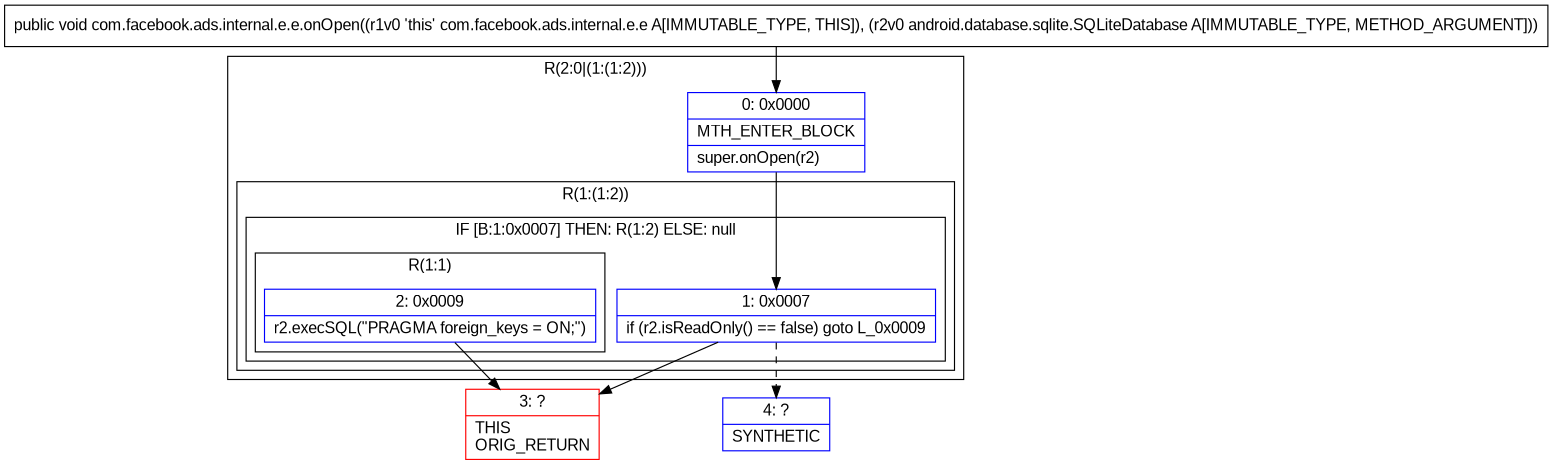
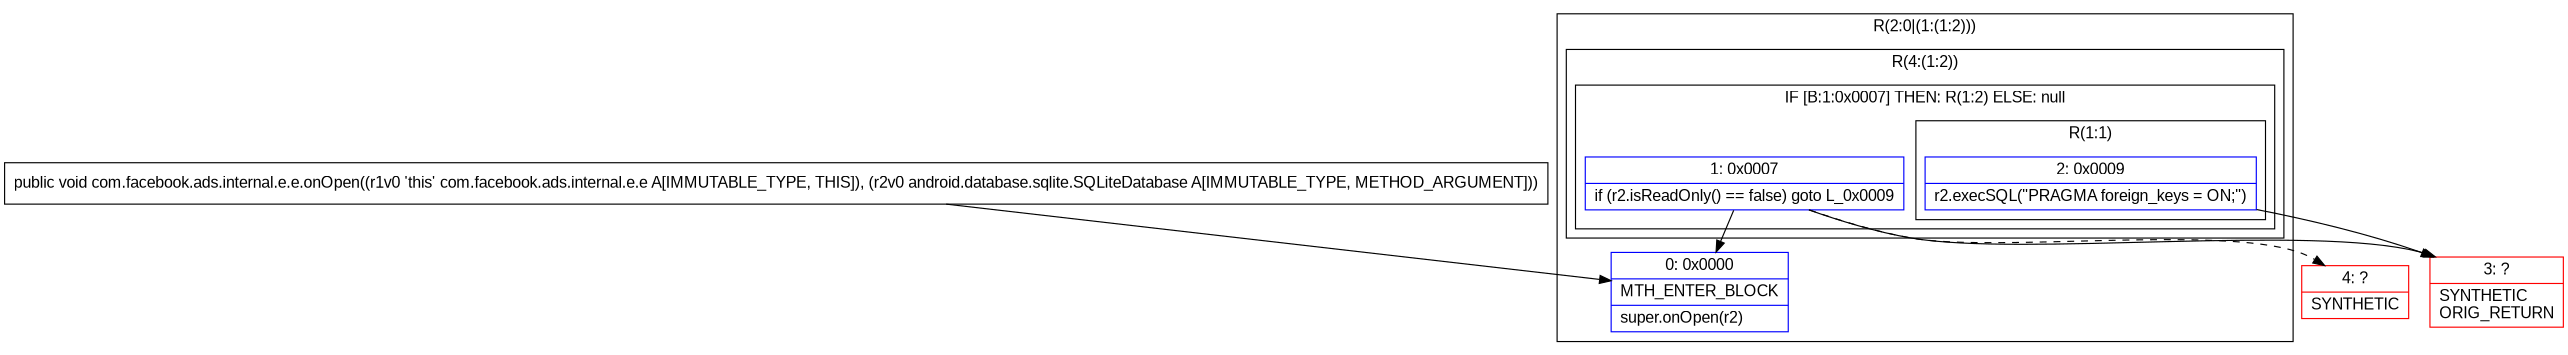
cluster "R(1:(1:2))": label "R(1:(1:2))" -> "R(4:(1:2))"
edge "0: 0x0000" -> "1: 0x0007": reversed
node "4: ?": color blue -> red
node "3: ?": text "THIS" -> "SYNTHETIC"
